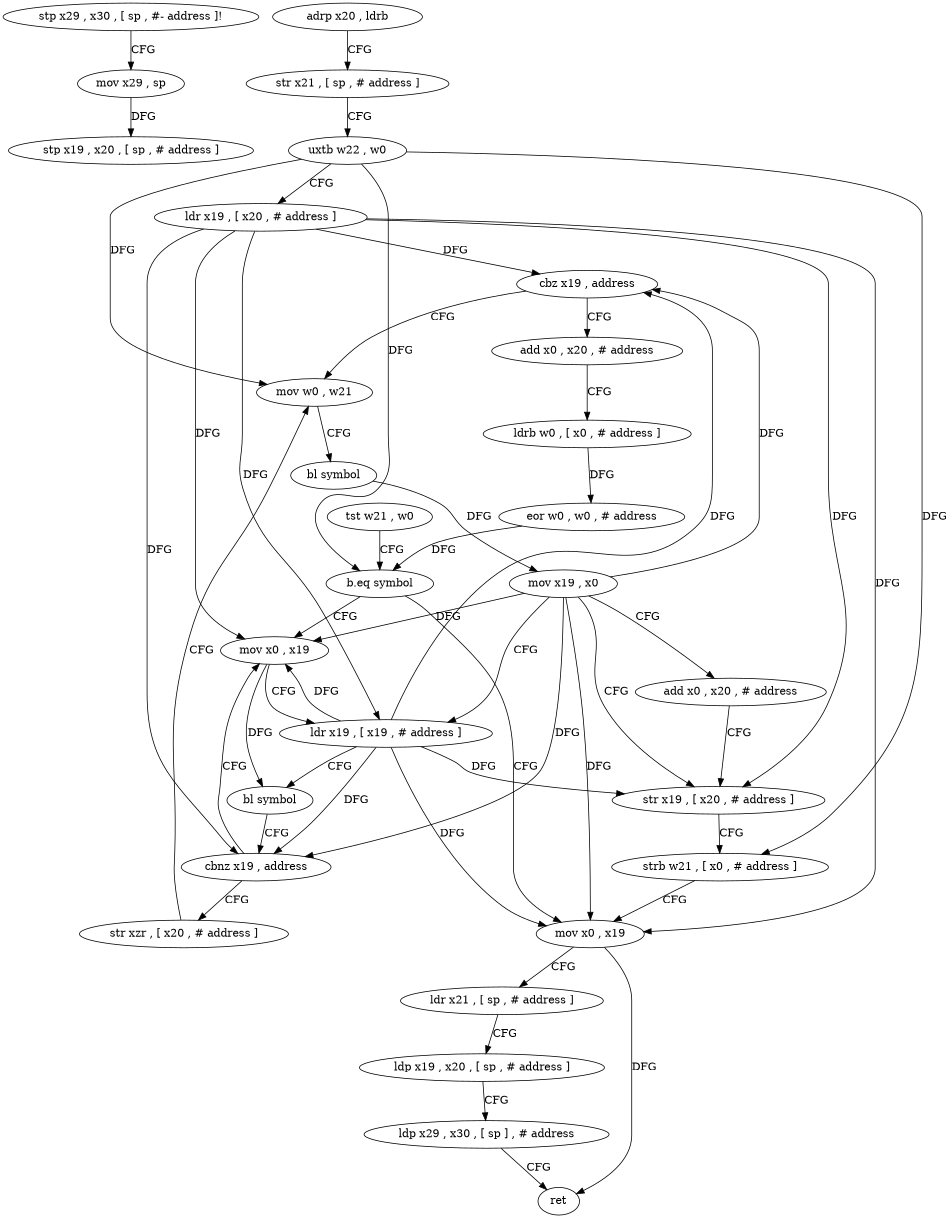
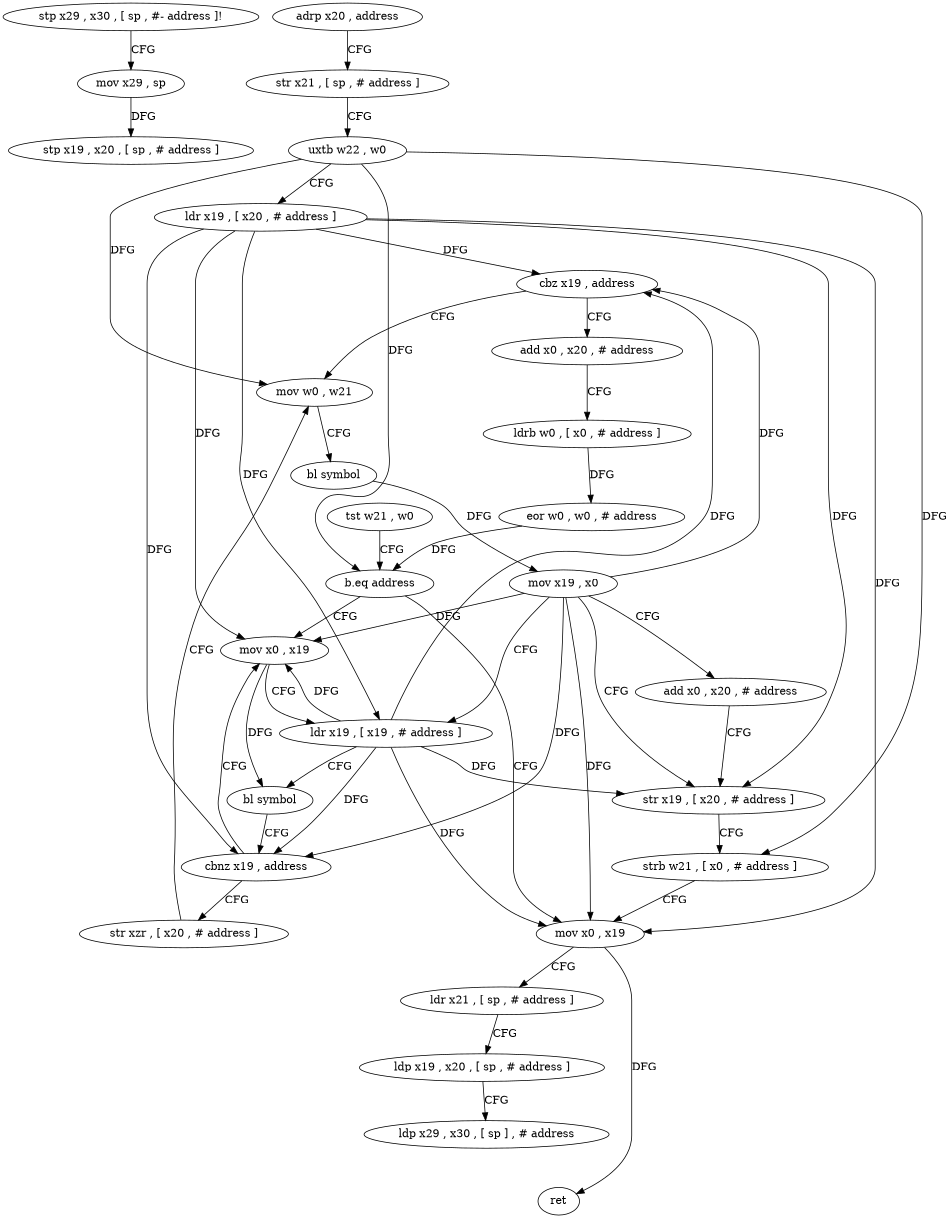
node "adrp x20 , ldrb": label "adrp x20 , ldrb" -> "adrp x20 , address"
node "b.eq symbol": label "b.eq symbol" -> "b.eq address"
edge "ldp x29 , x30 , [ sp ] , # address" -> "ret": removed, label "CFG"
